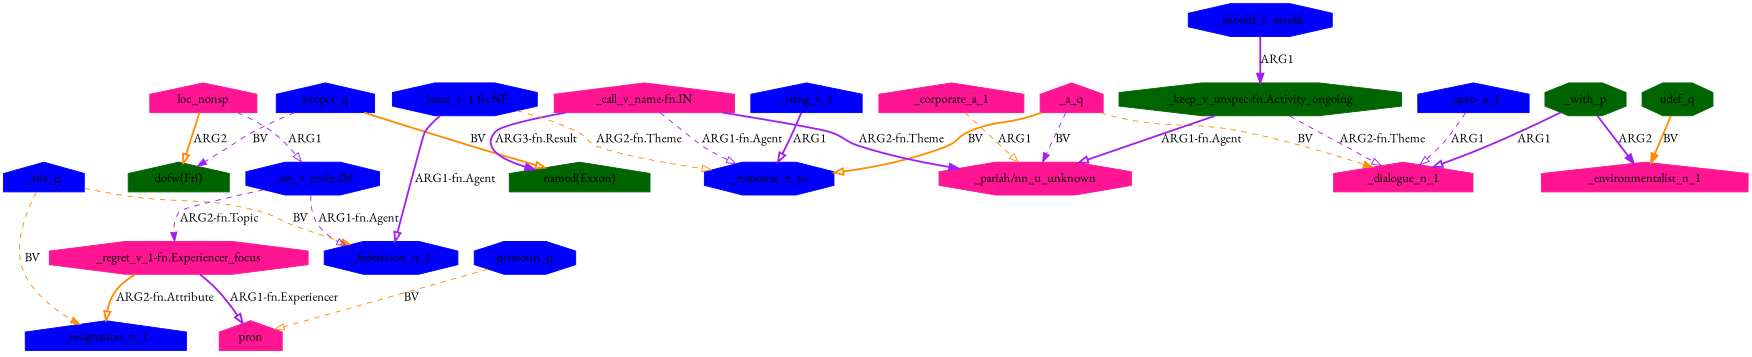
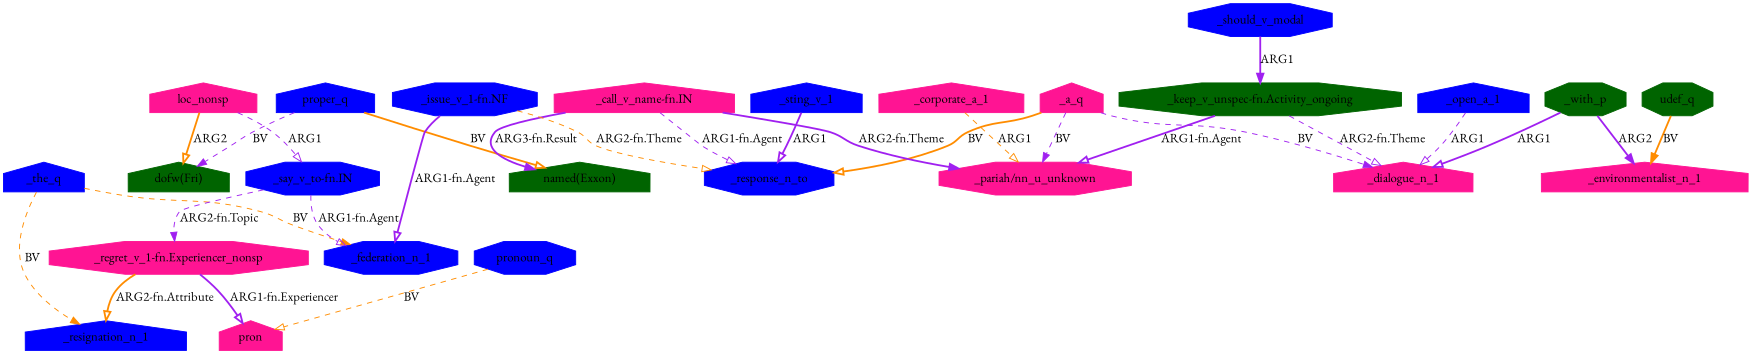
edge "_a_q" -> "_dialogue_n_1": color darkorange -> purple
node "_regret_v_1-fn.Experiencer_focus": label "_regret_v_1-fn.Experiencer_focus" -> "_regret_v_1-fn.Experiencer_nonsp"
